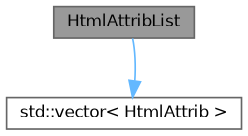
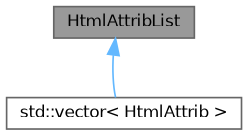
edge "HtmlAttribList" -> "std::vector< HtmlAttrib >": reversed
